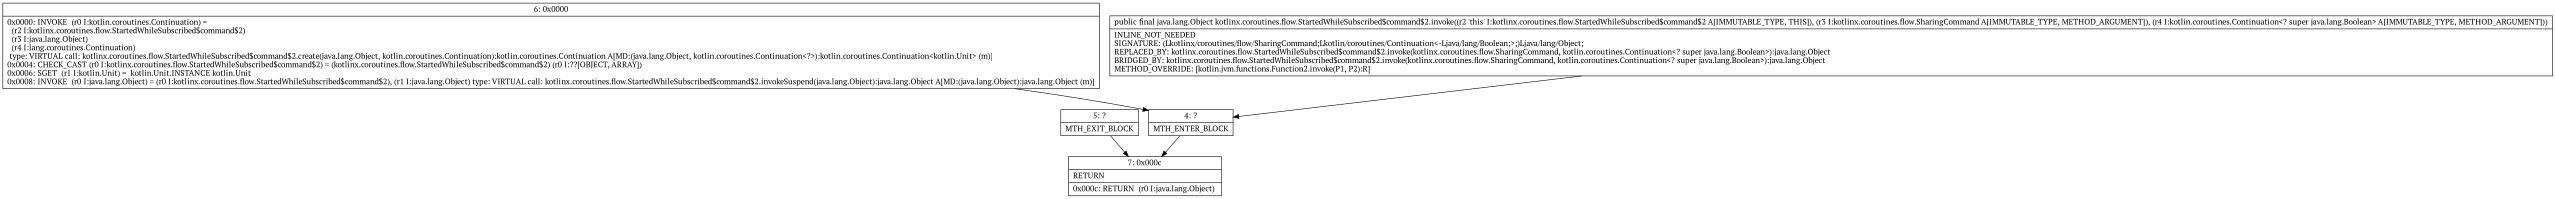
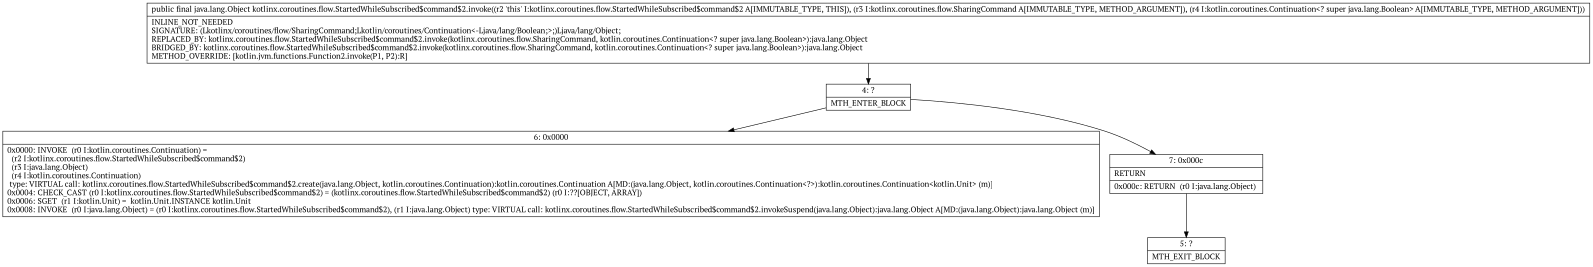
node "6: 0x0000": text "(r4 I:lang.coroutines.Continuation)" -> "(r4 I:kotlin.coroutines.Continuation)"
edge "6: 0x0000" -> "4: ?": reversed
edge "5: ?" -> "7: 0x000c": reversed
